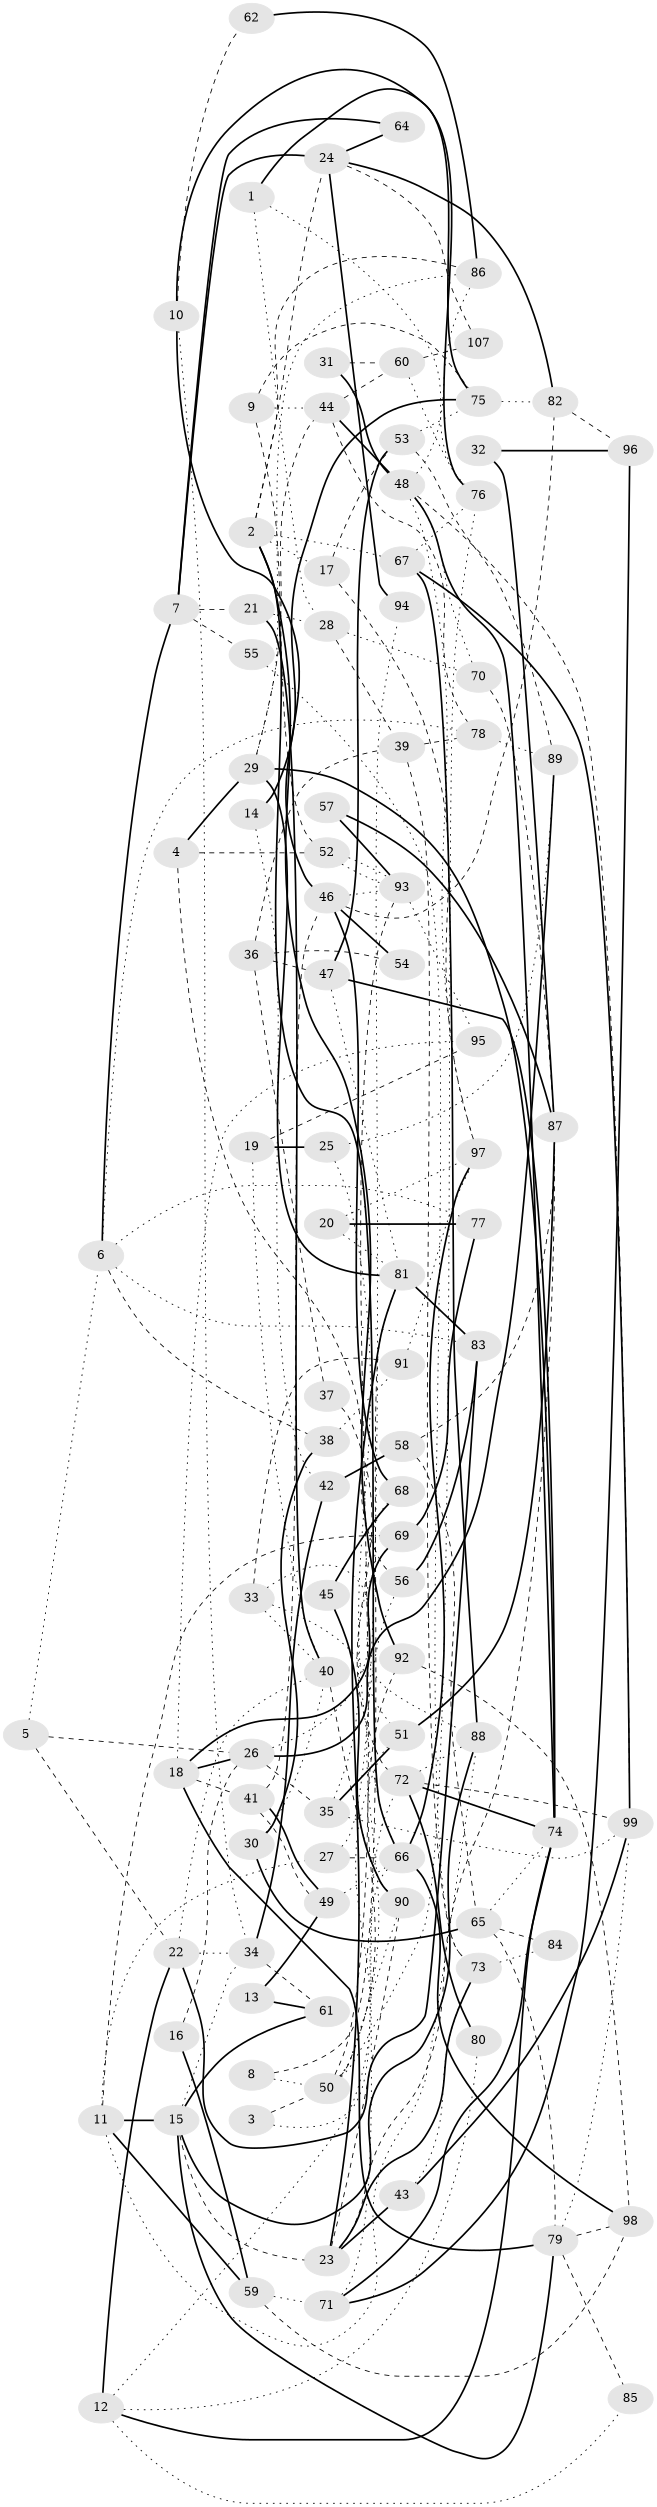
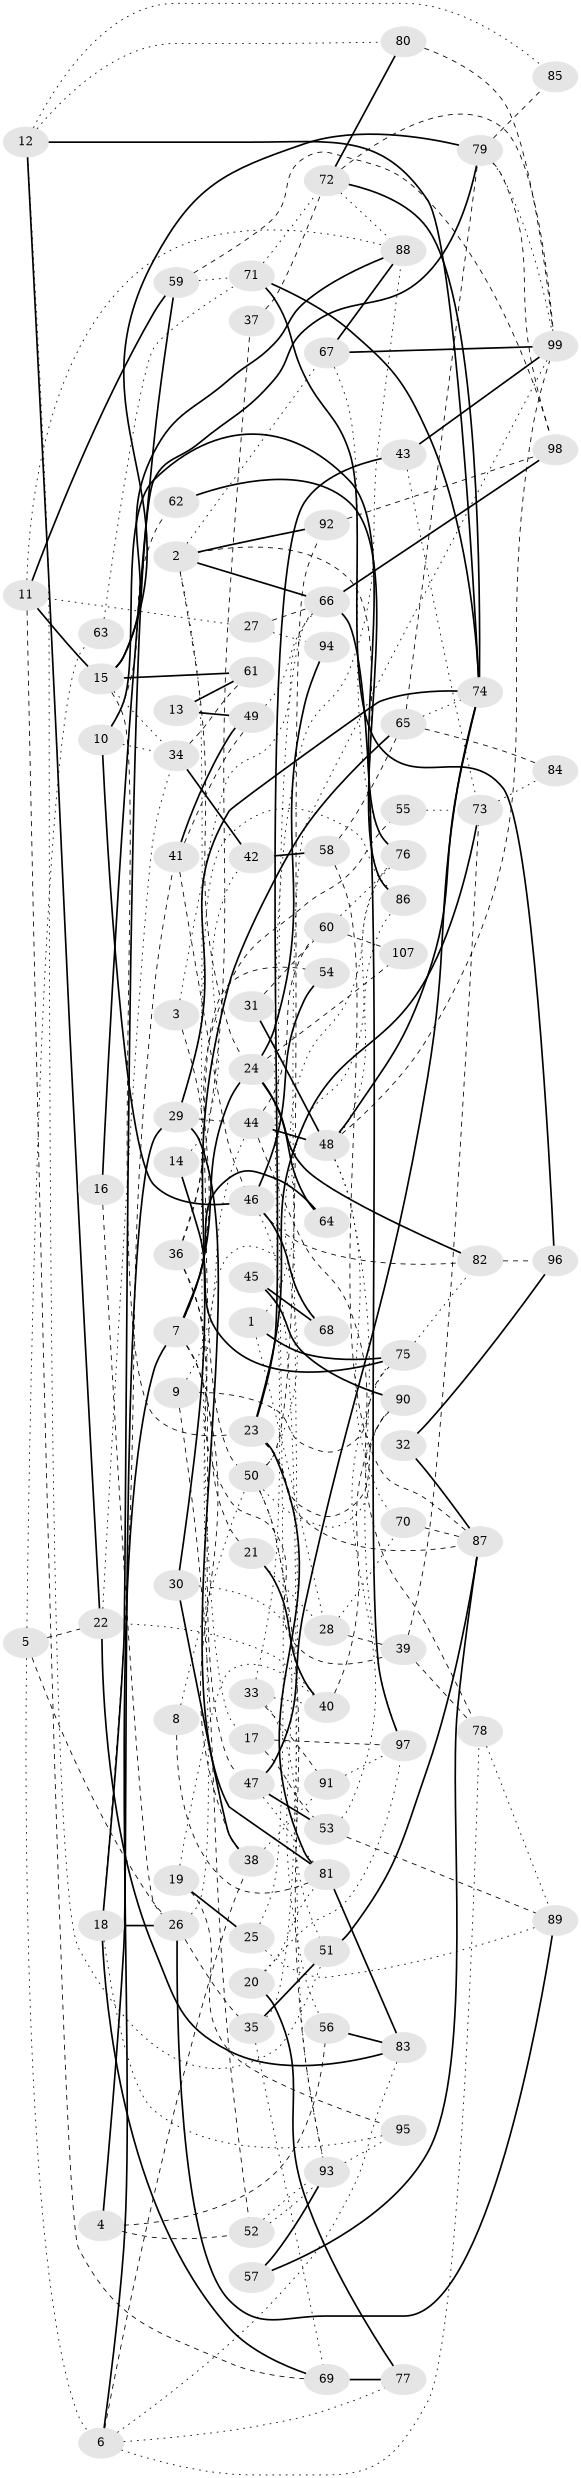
edge "80" -- "99": added
node "63": added
edge "7" -- "38": added
